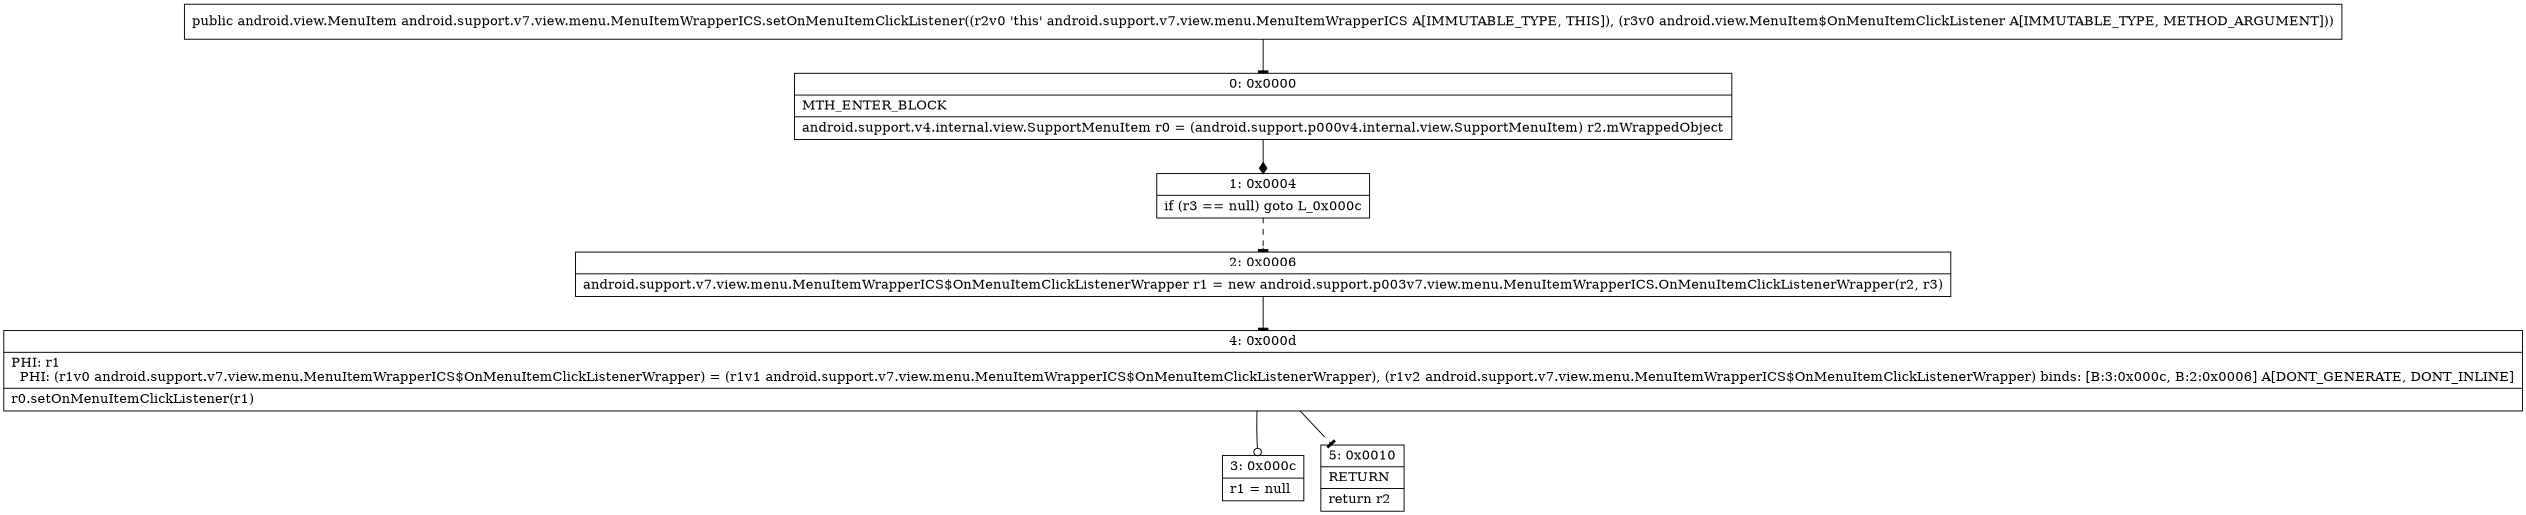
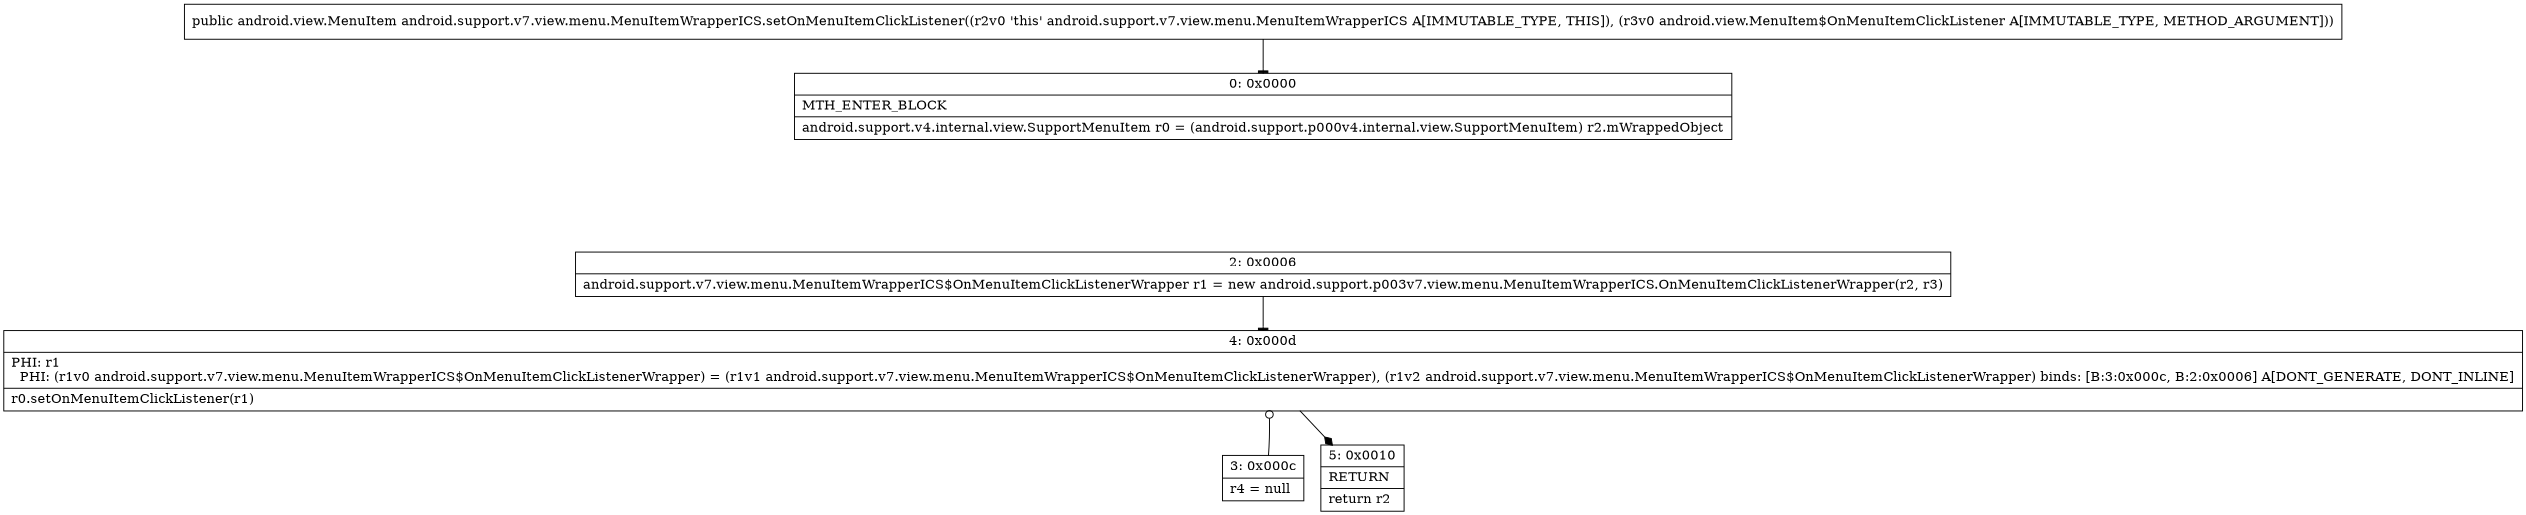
node "1: 0x0004": removed
edge "4: 0x000d" -> "5: 0x0010": arrowhead tee -> diamond
edge "4: 0x000d" -> "3: 0x000c": reversed
node "3: 0x000c": text "r1 = null" -> "r4 = null"
